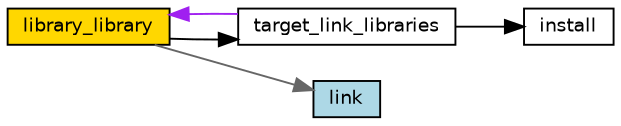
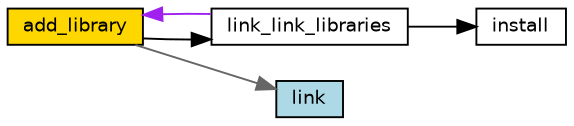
node "library_library": label "library_library" -> "add_library"
node "target_link_libraries": label "target_link_libraries" -> "link_link_libraries"
